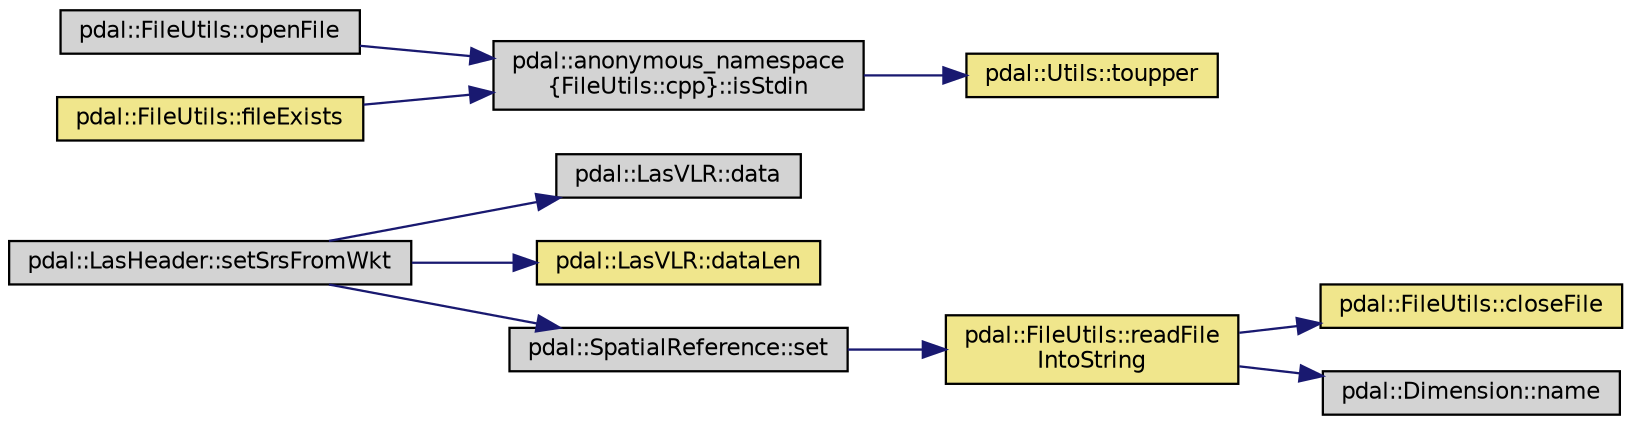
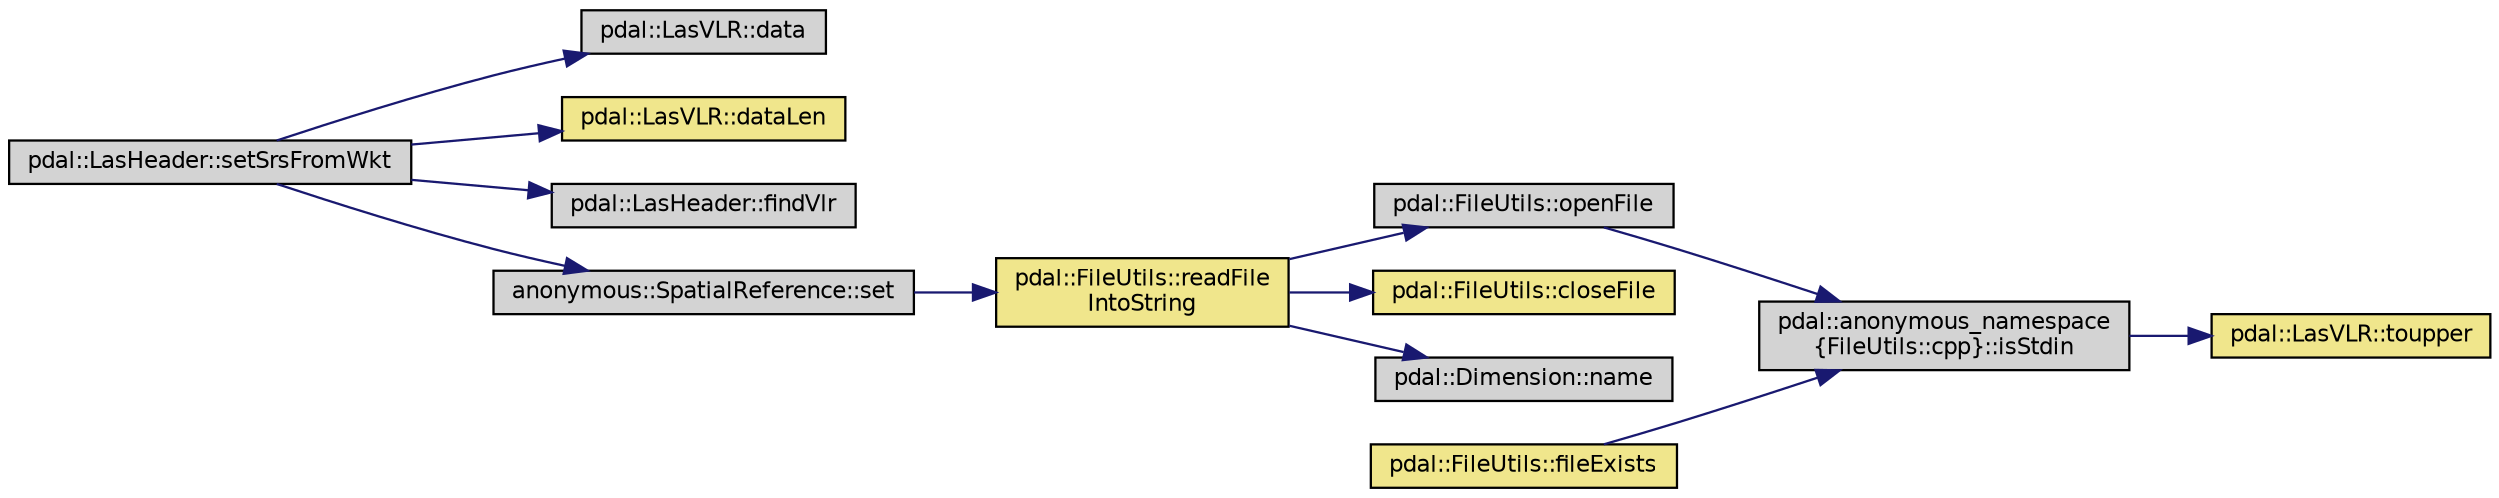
node "pdal::Utils::toupper": label "pdal::Utils::toupper" -> "pdal::LasVLR::toupper"
node "pdal::LasHeader::findVlr": added
edge "pdal::FileUtils::readFile IntoString" -> "pdal::FileUtils::openFile": added
node "pdal::SpatialReference::set": label "pdal::SpatialReference::set" -> "anonymous::SpatialReference::set"
